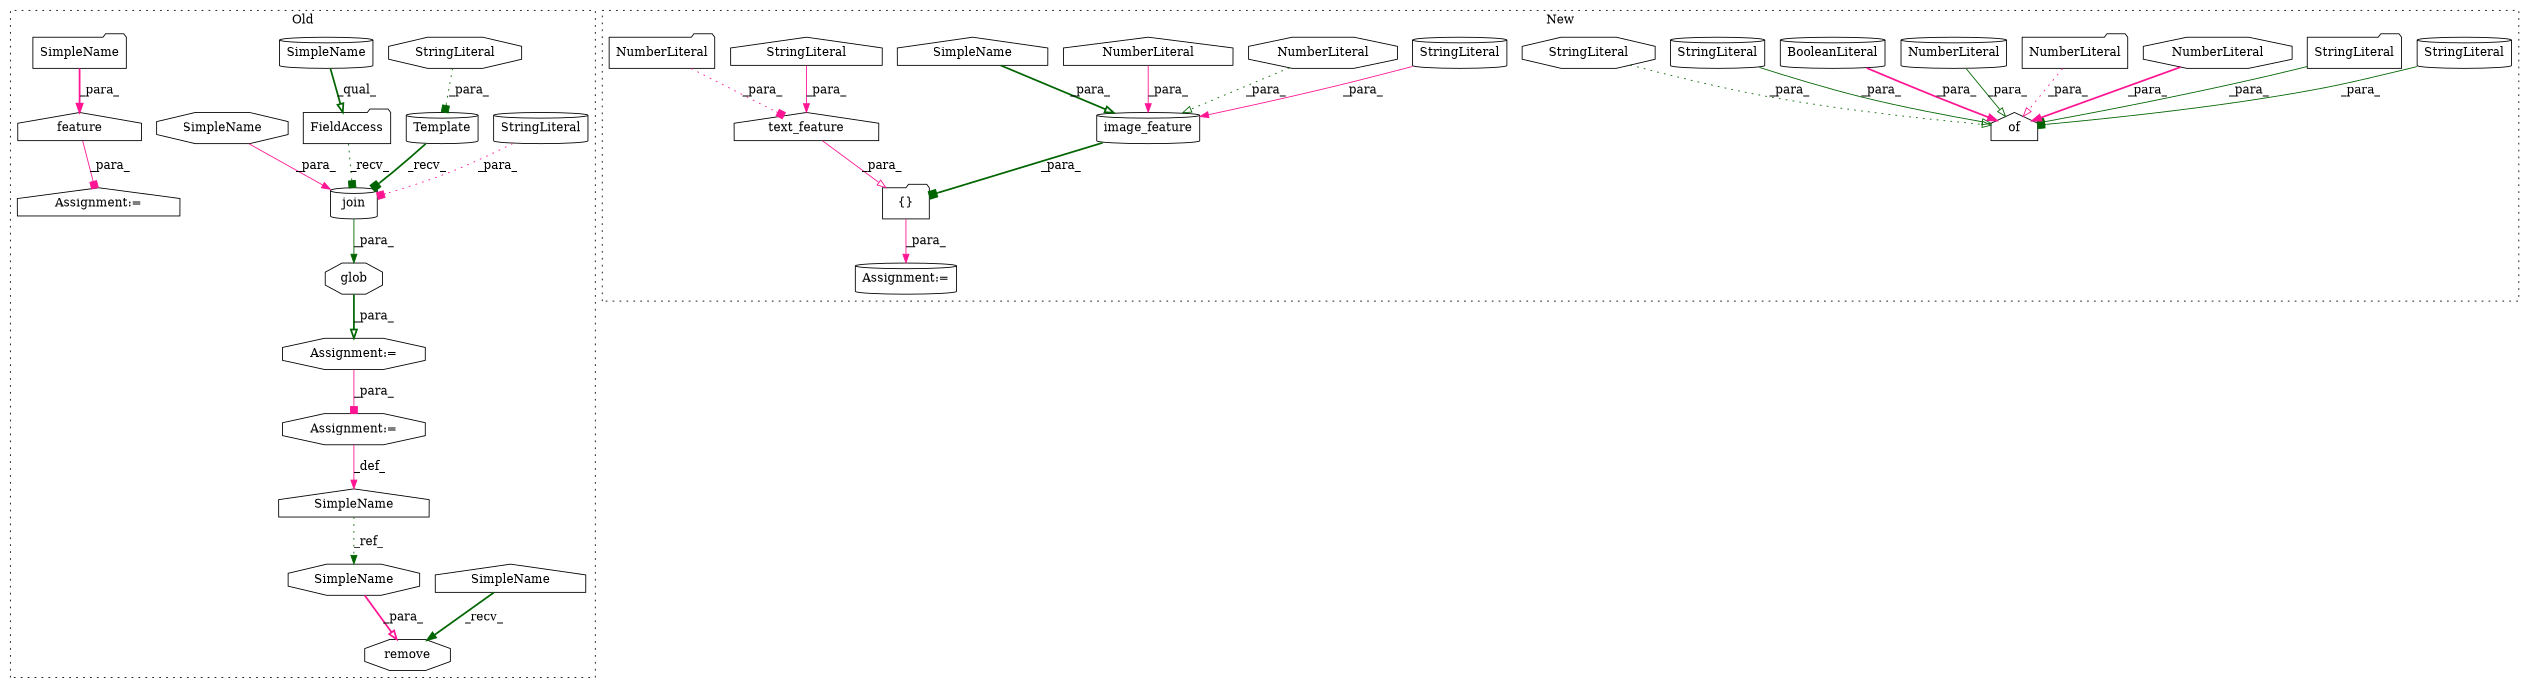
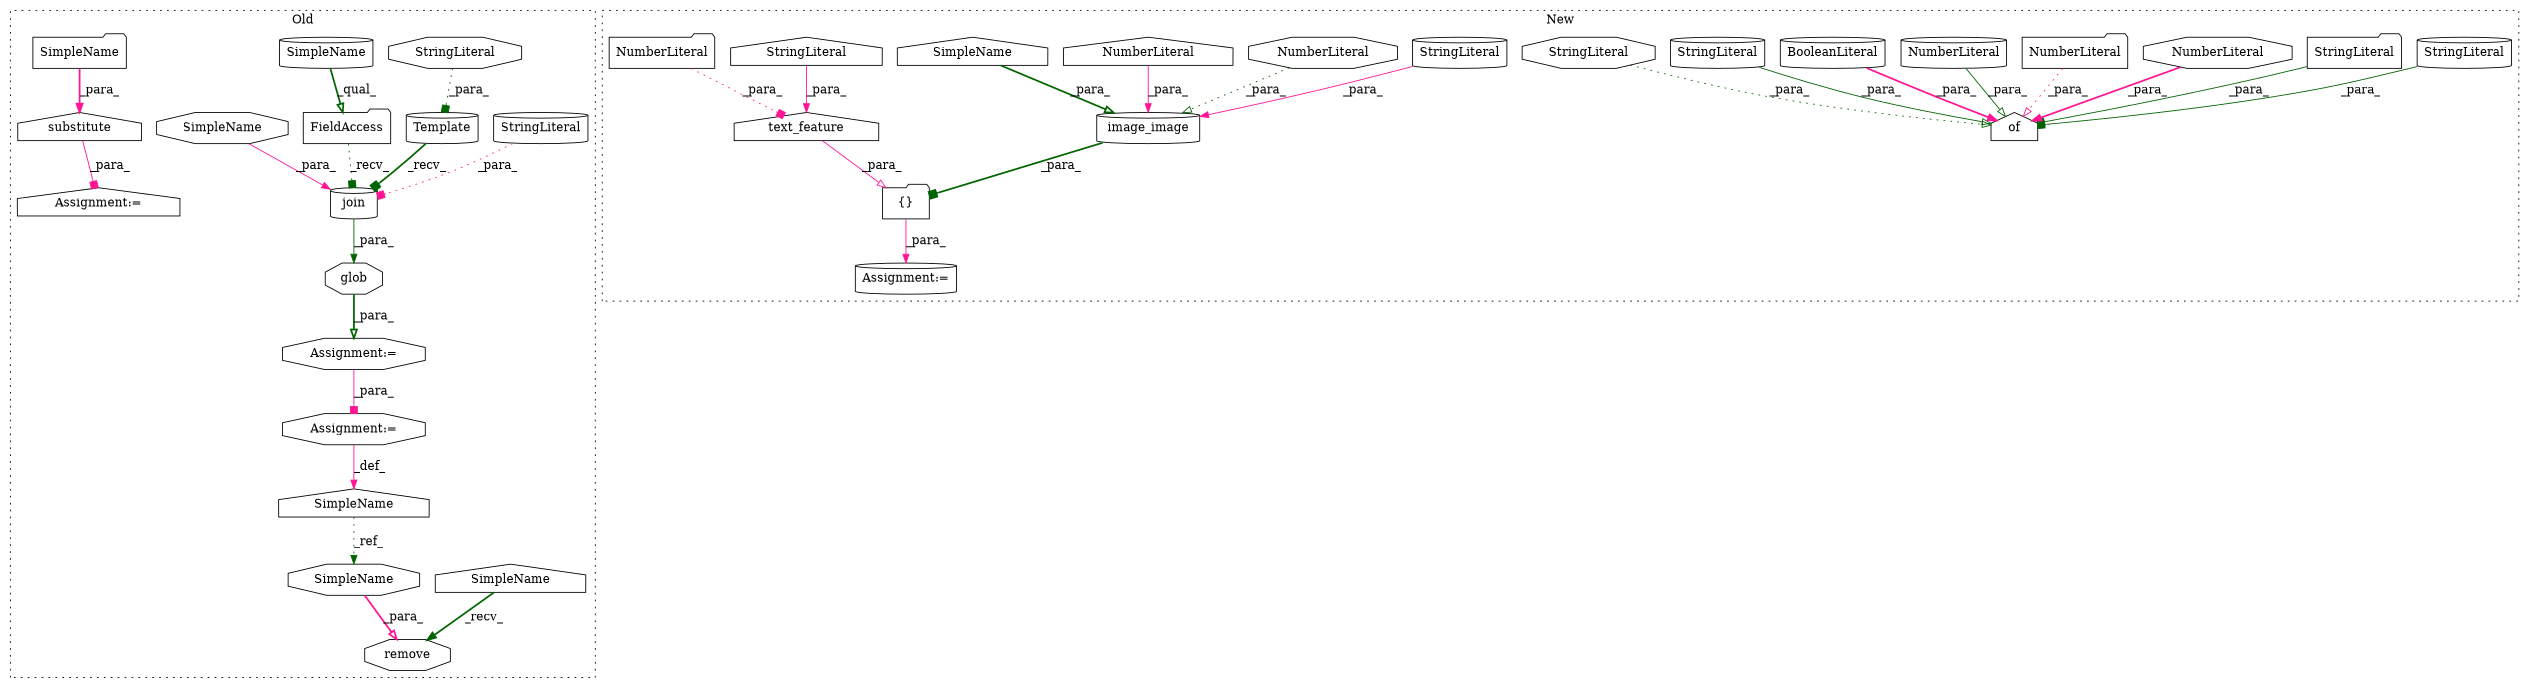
node "feature": label "feature" -> "substitute"
node "image_feature": label "image_feature" -> "image_image"
